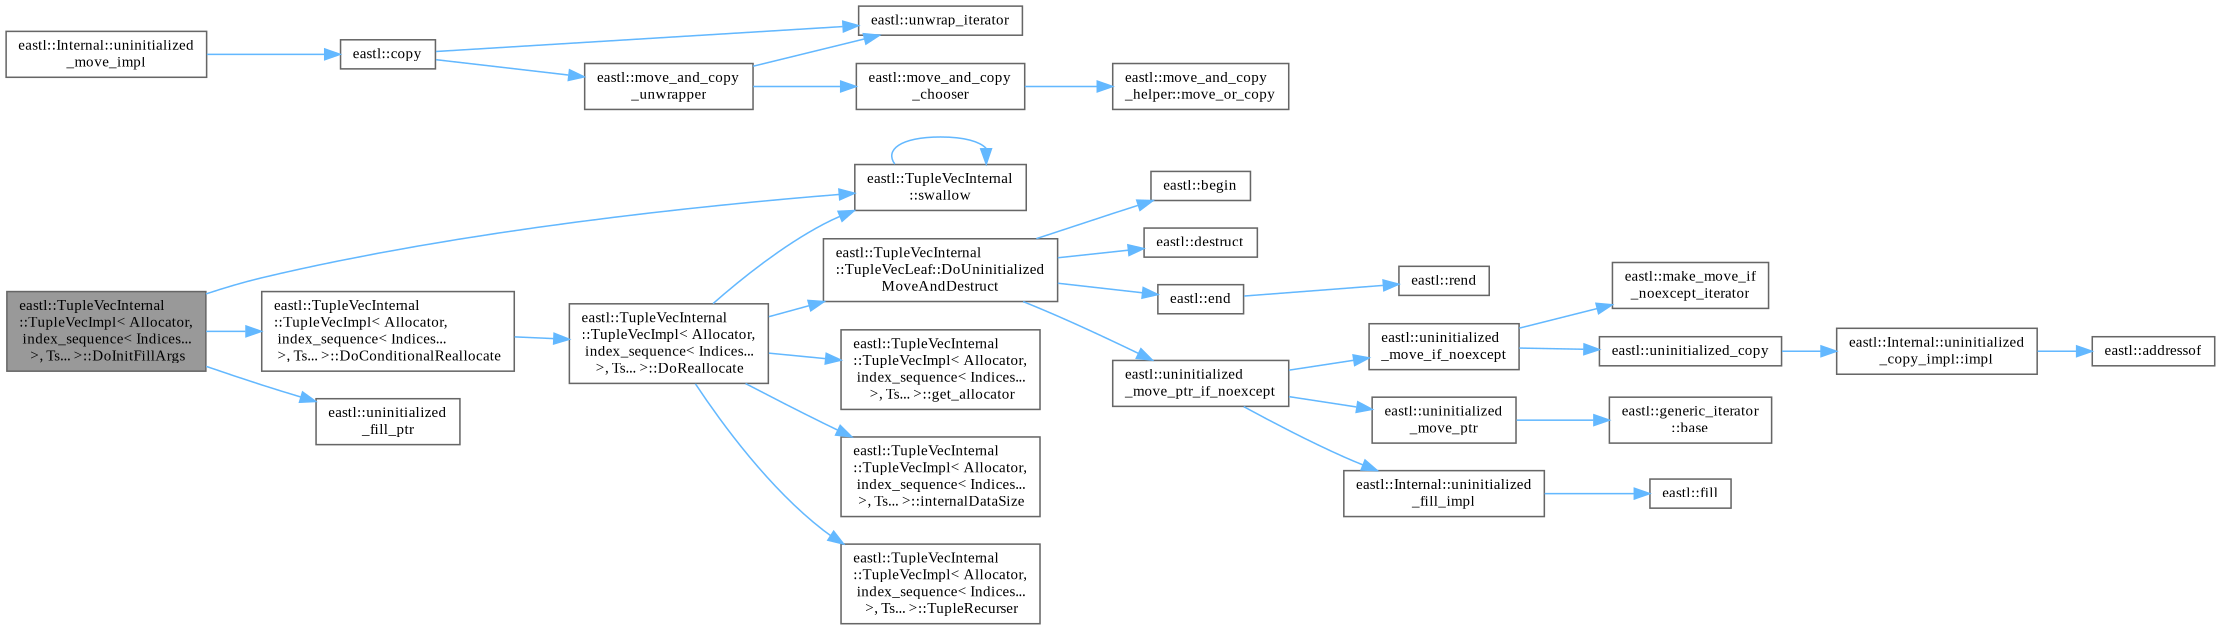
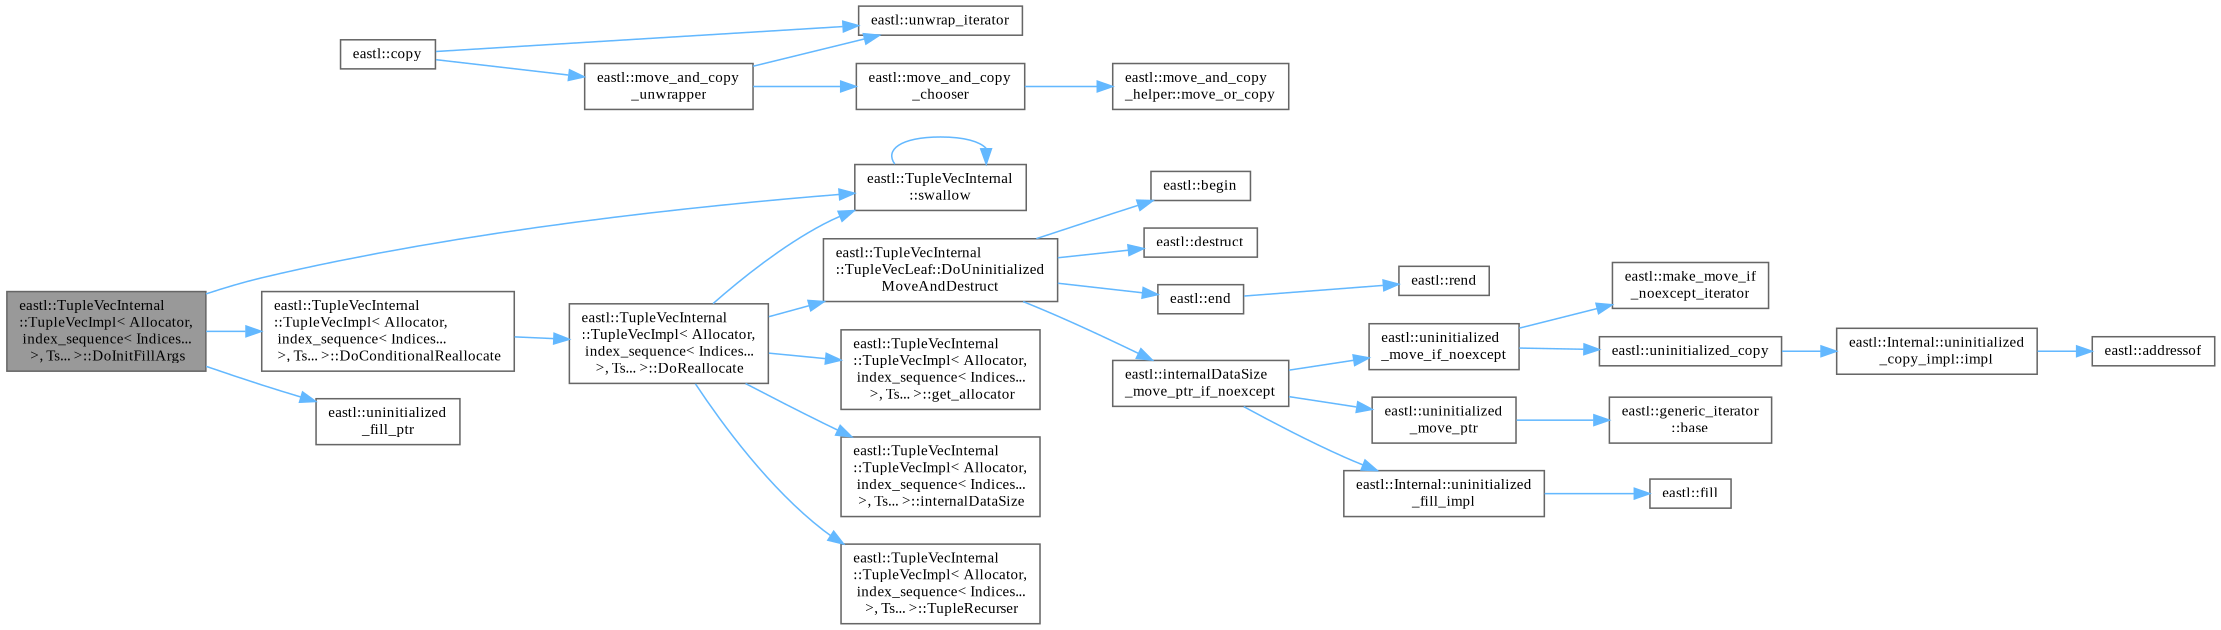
node "eastl::Internal::uninitialized _move_impl": removed
node "eastl::uninitialized _move_ptr_if_noexcept": label "eastl::uninitialized _move_ptr_if_noexcept" -> "eastl::internalDataSize _move_ptr_if_noexcept"
